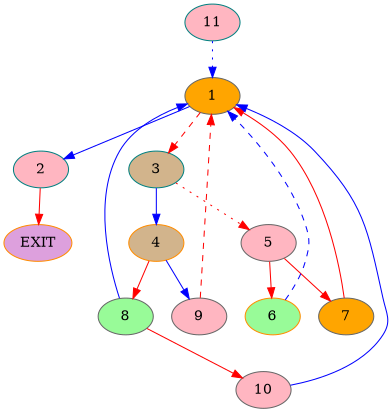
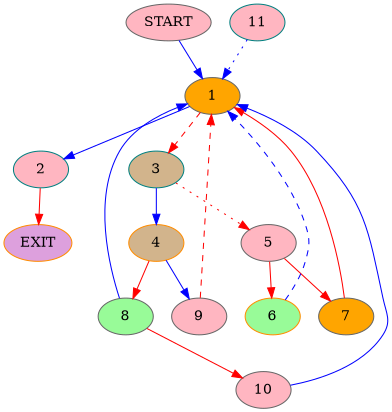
node "START": added
